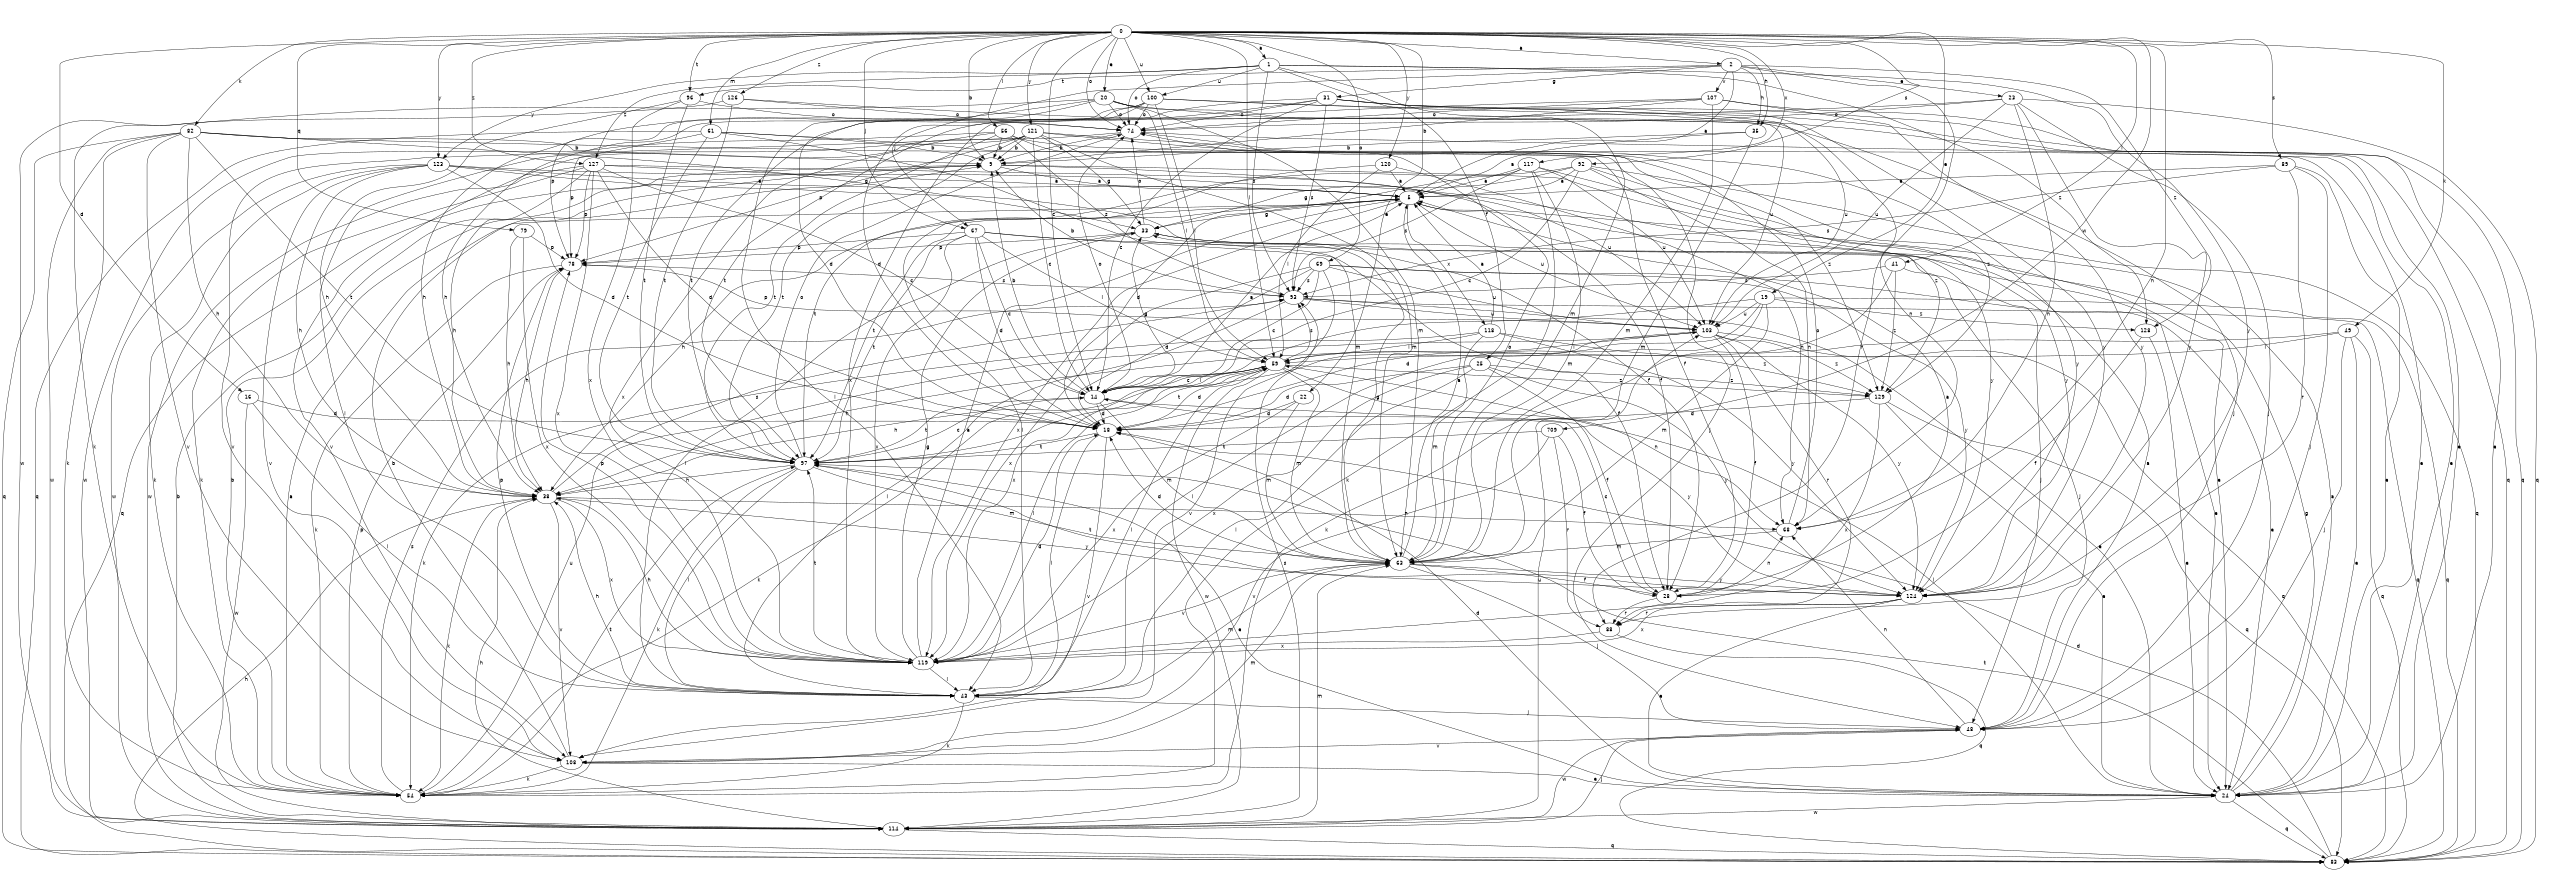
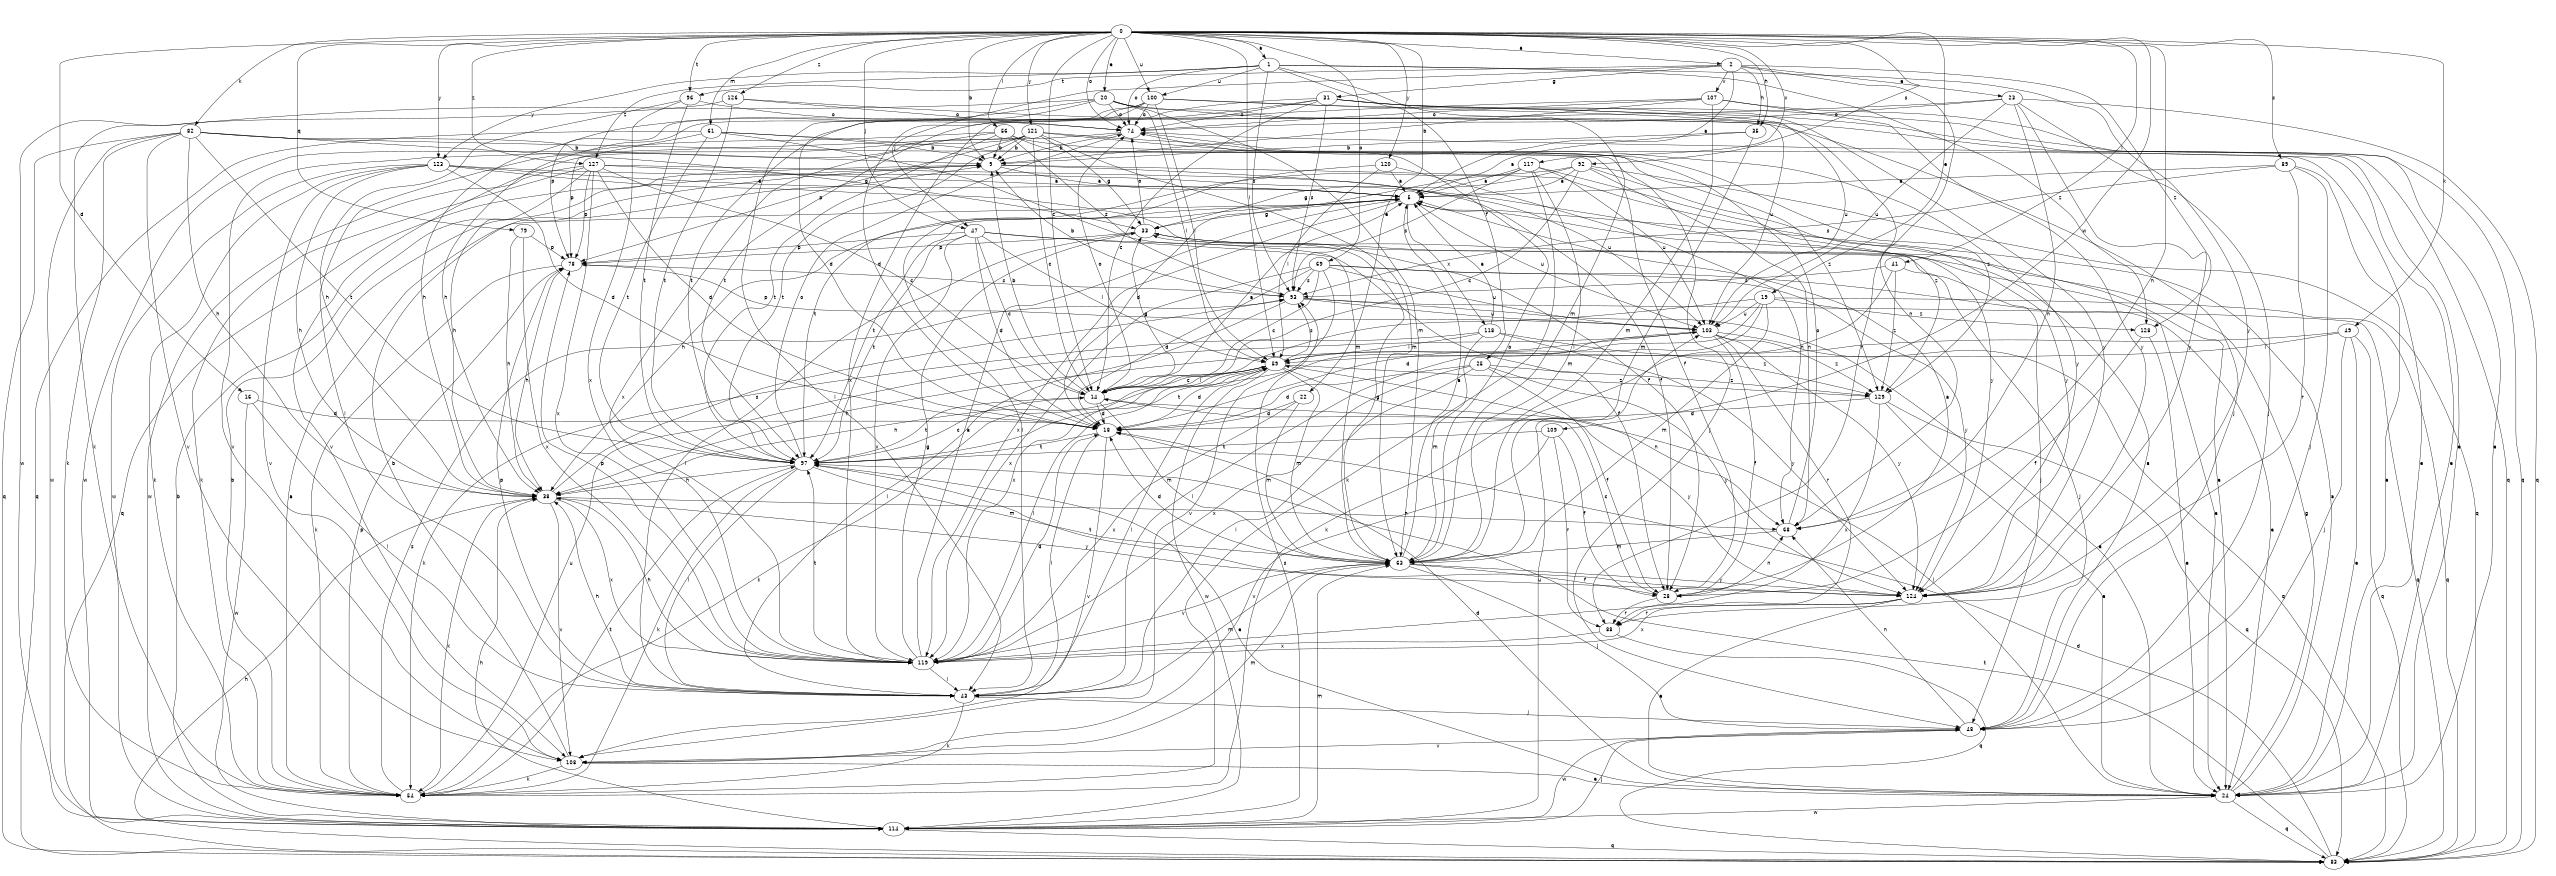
node "67": label "67" -> "47"
node "709": label "709" -> "109"
